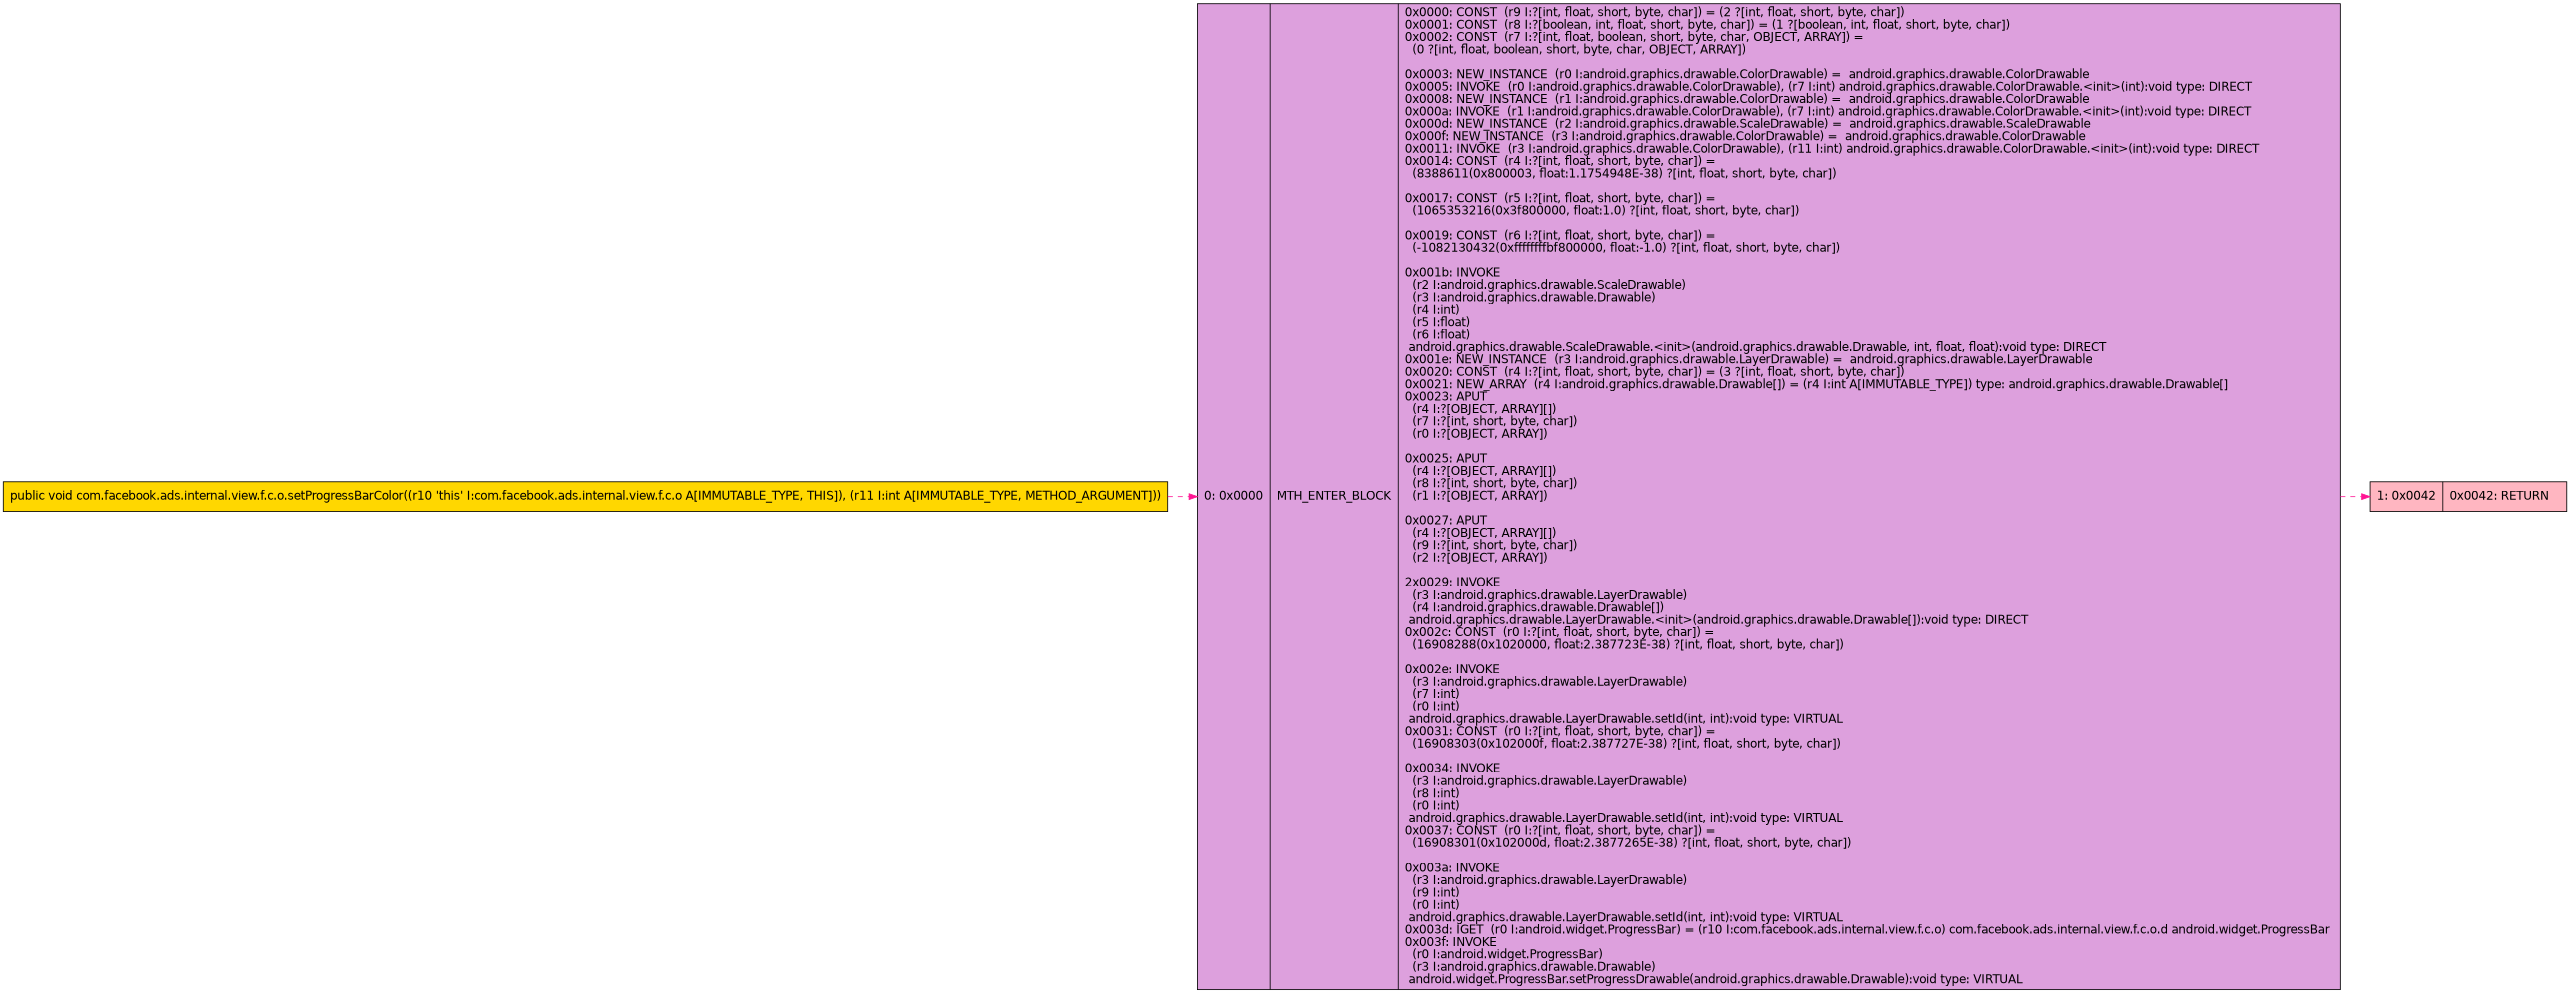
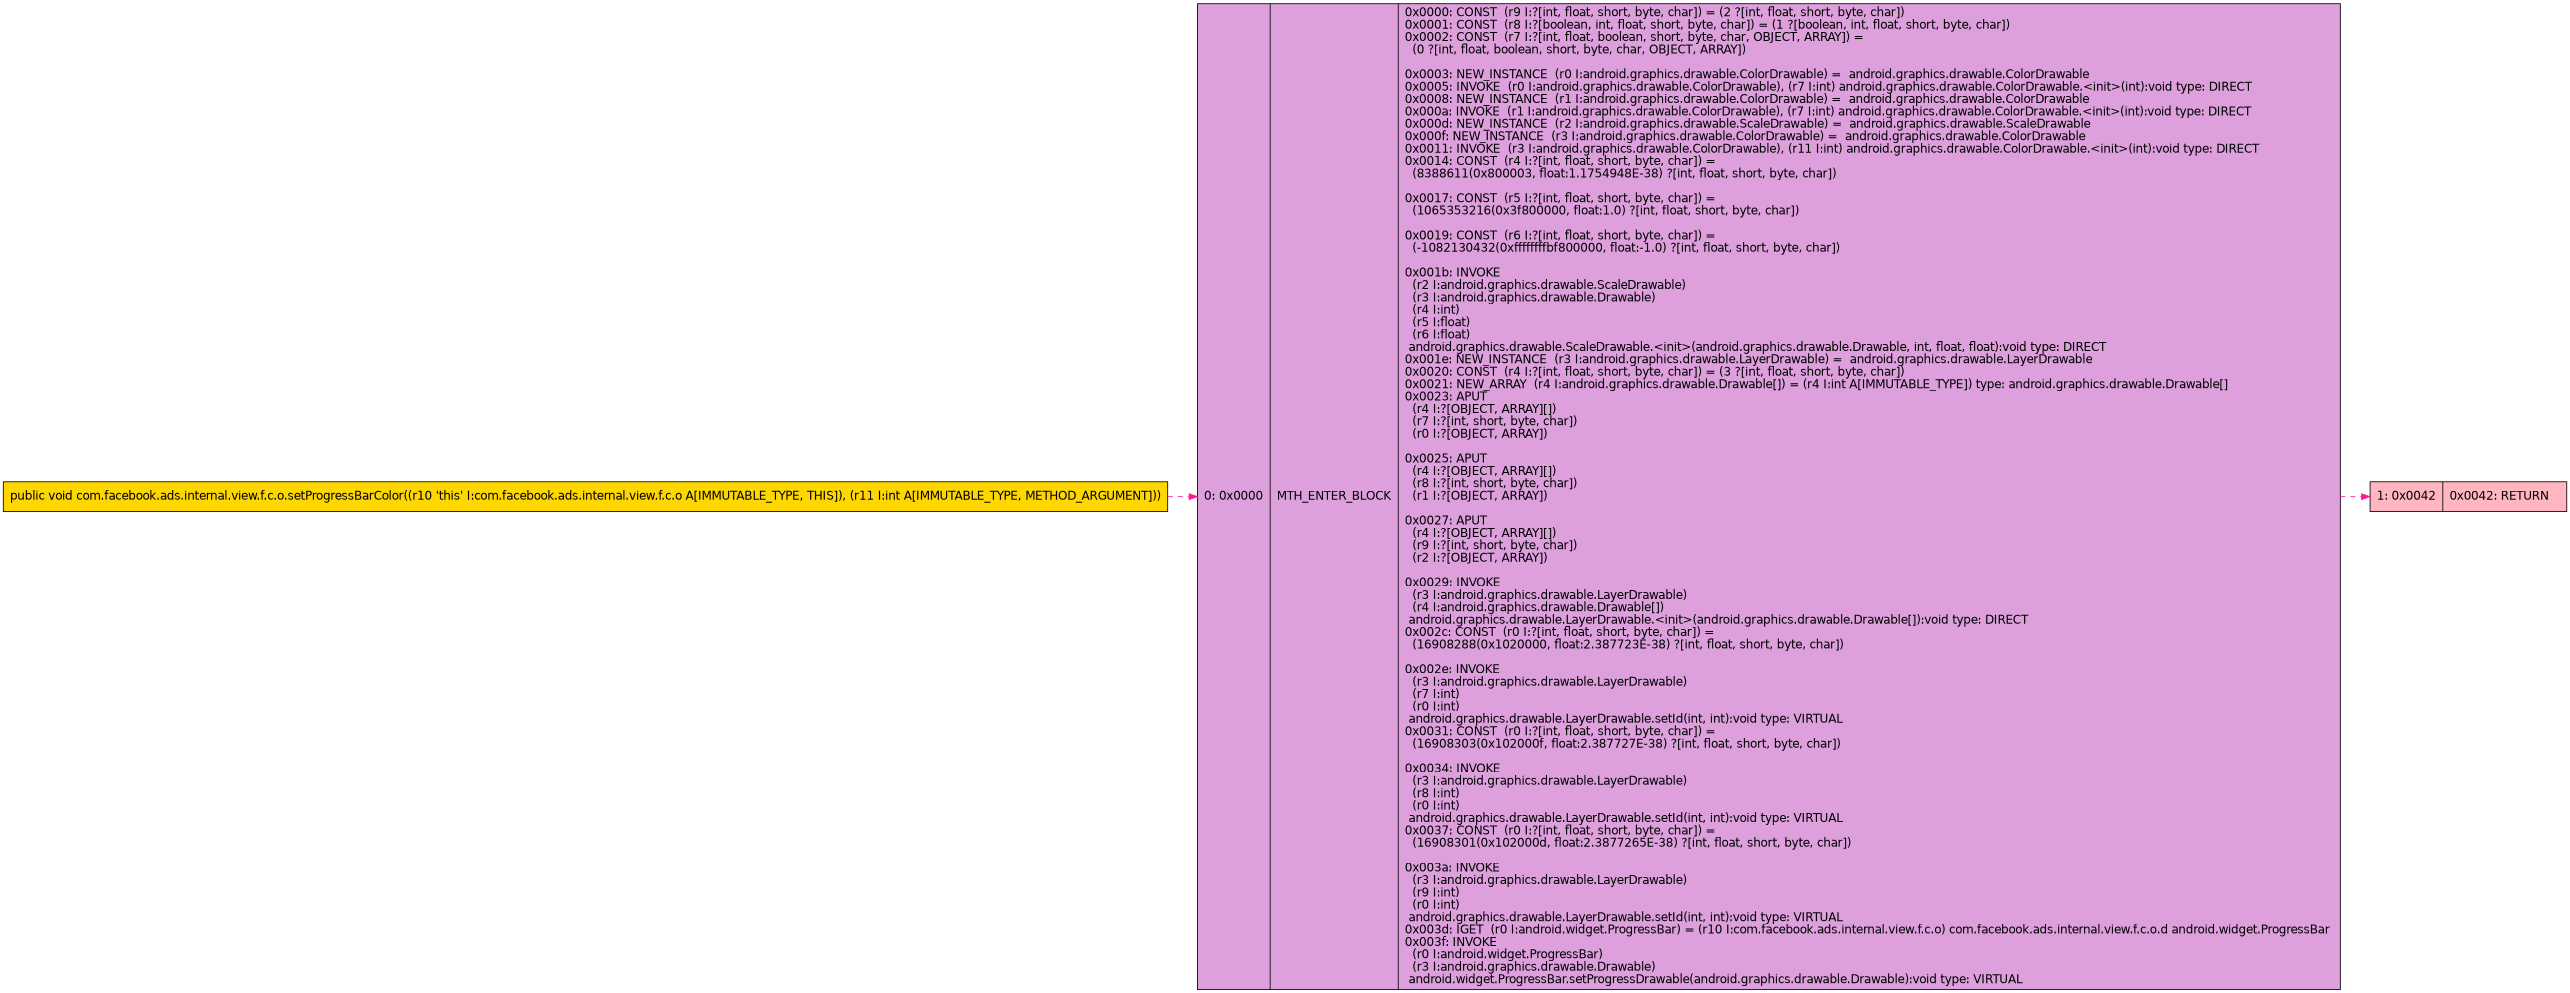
node "0: 0x0000": text "2x0029: INVOKE" -> "0x0029: INVOKE"
